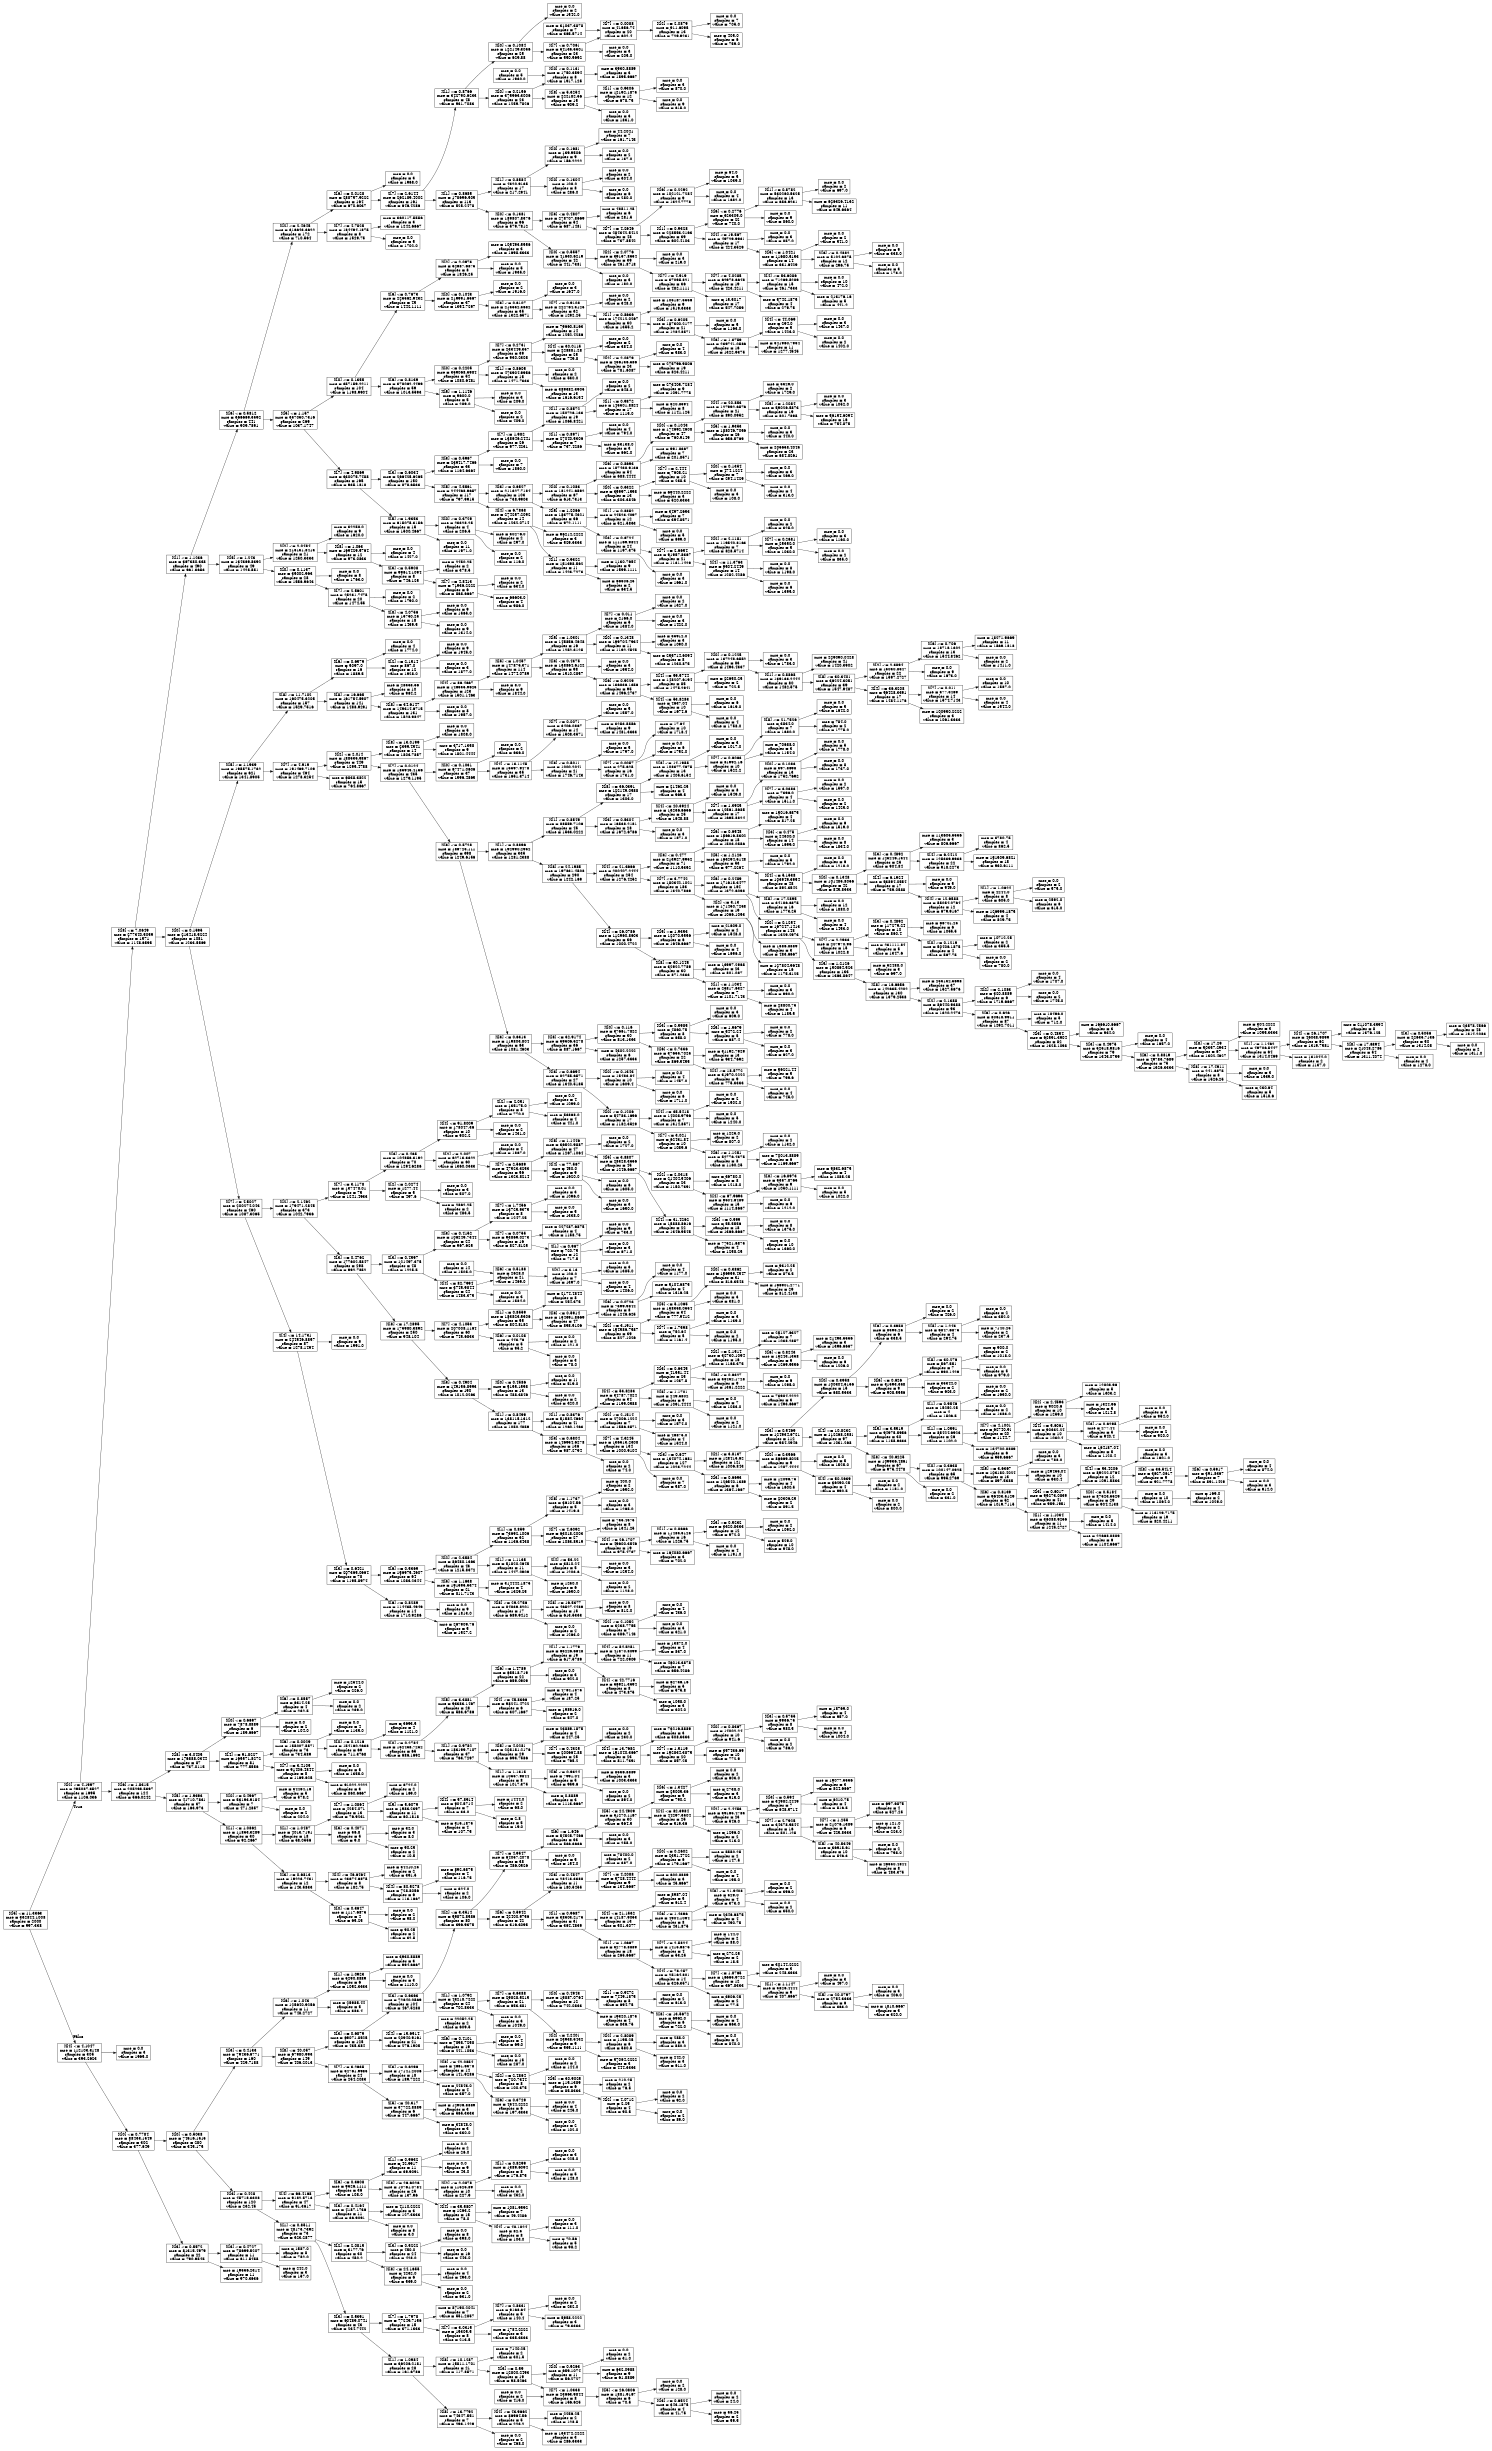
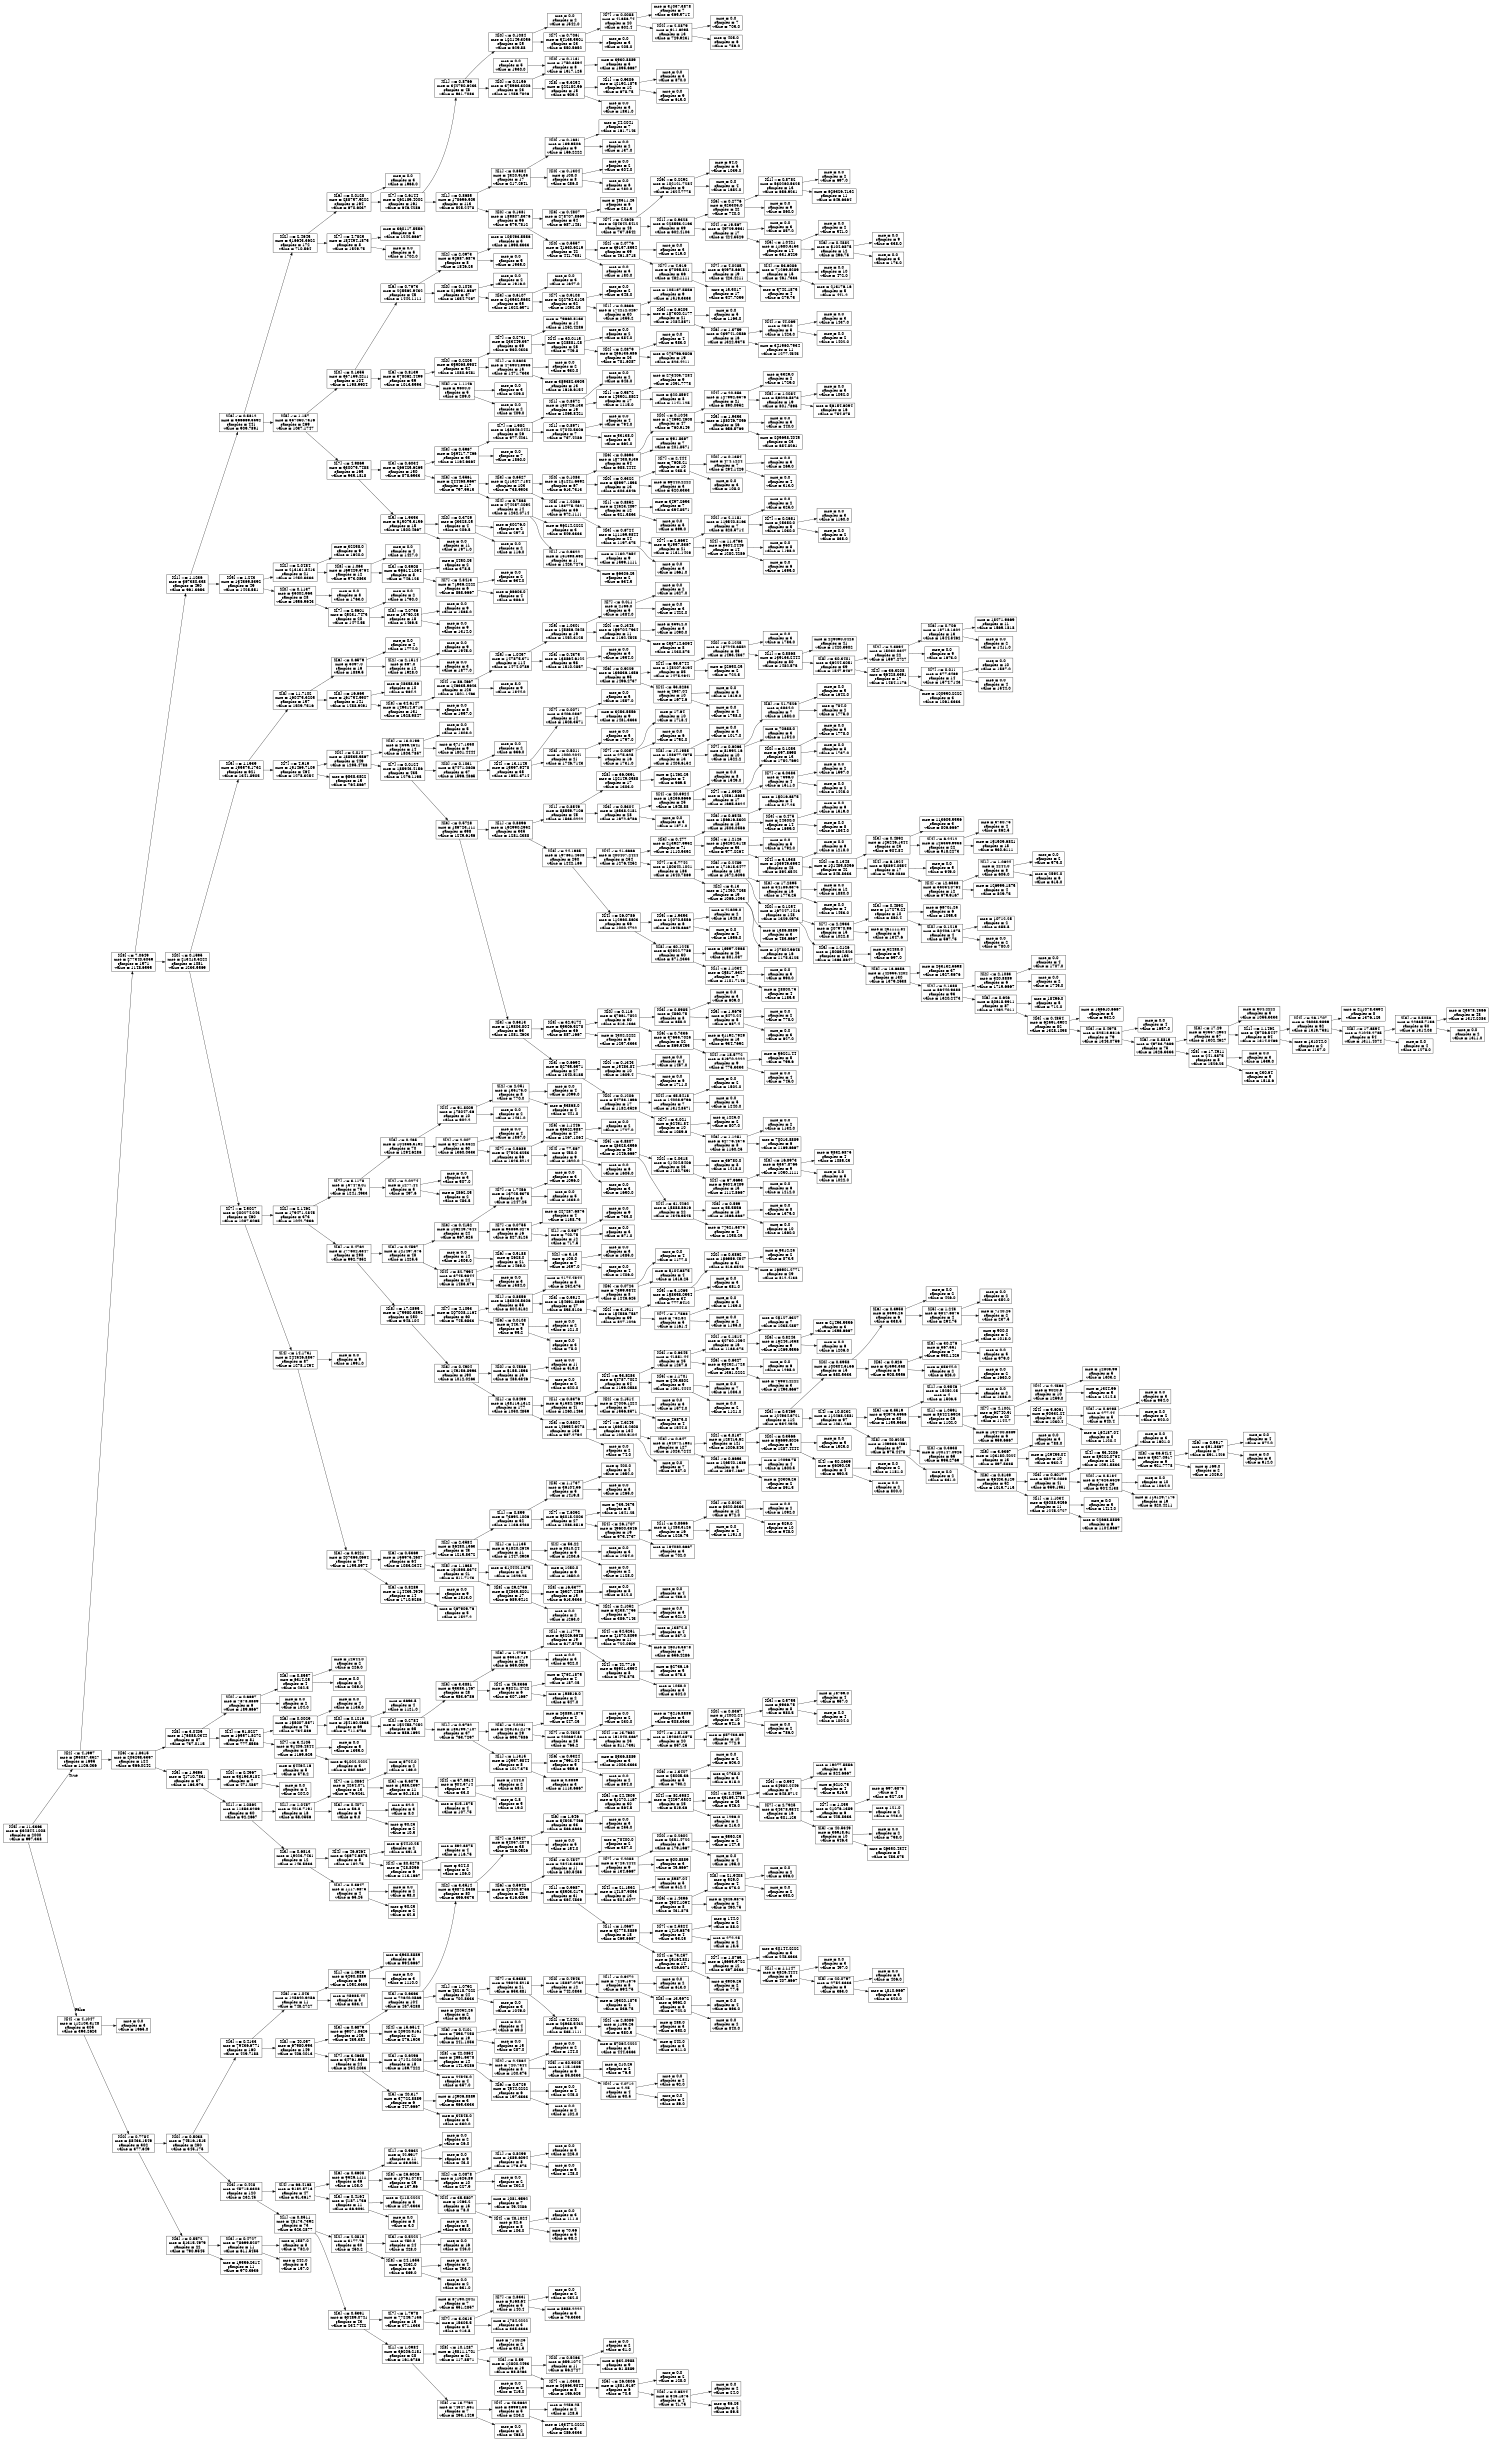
edge "mse = 31037.3878 samples = 7 value = 365.5714" -> "X[7] <= 0.0088 mse = 41656.74 samples = 20 value = 602.4": reversed
edge "mse = 0.0 samples = 10 value = 1064.0" -> "mse = 169.0 samples = 2 value = 1029.0": now "X[8] <= 36.5414 mse = 3627.0617 samples = 9 value = 921.7778" -> "mse = 169.0 samples = 2 value = 1029.0"
node "mse = 697.6875 samples = 4 value = 527.25": label "mse = 697.6875 samples = 4 value = 527.25" -> "mse = 697.6875 value = 4 value = 527.25"
